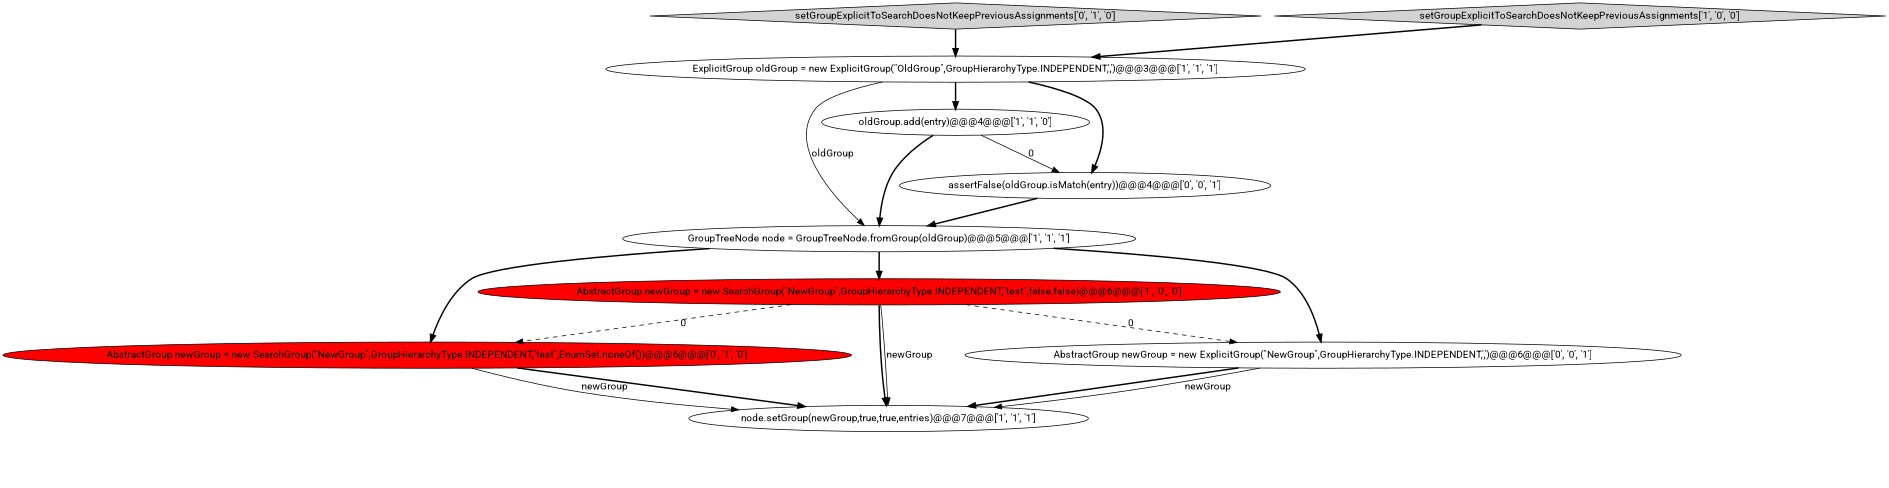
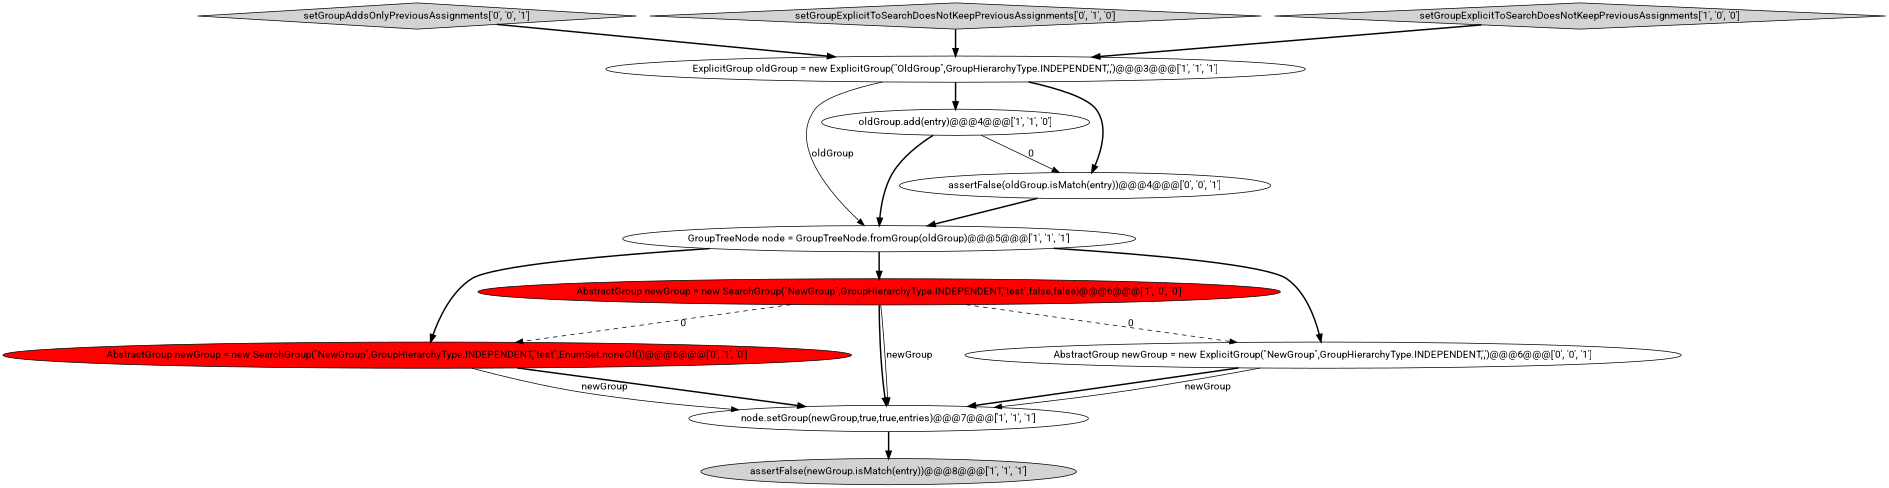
node "setGroupAddsOnlyPreviousAssignments['0', '0', '1']": added
node "assertFalse(newGroup.isMatch(entry))@@@8@@@['1', '1', '1']": added
